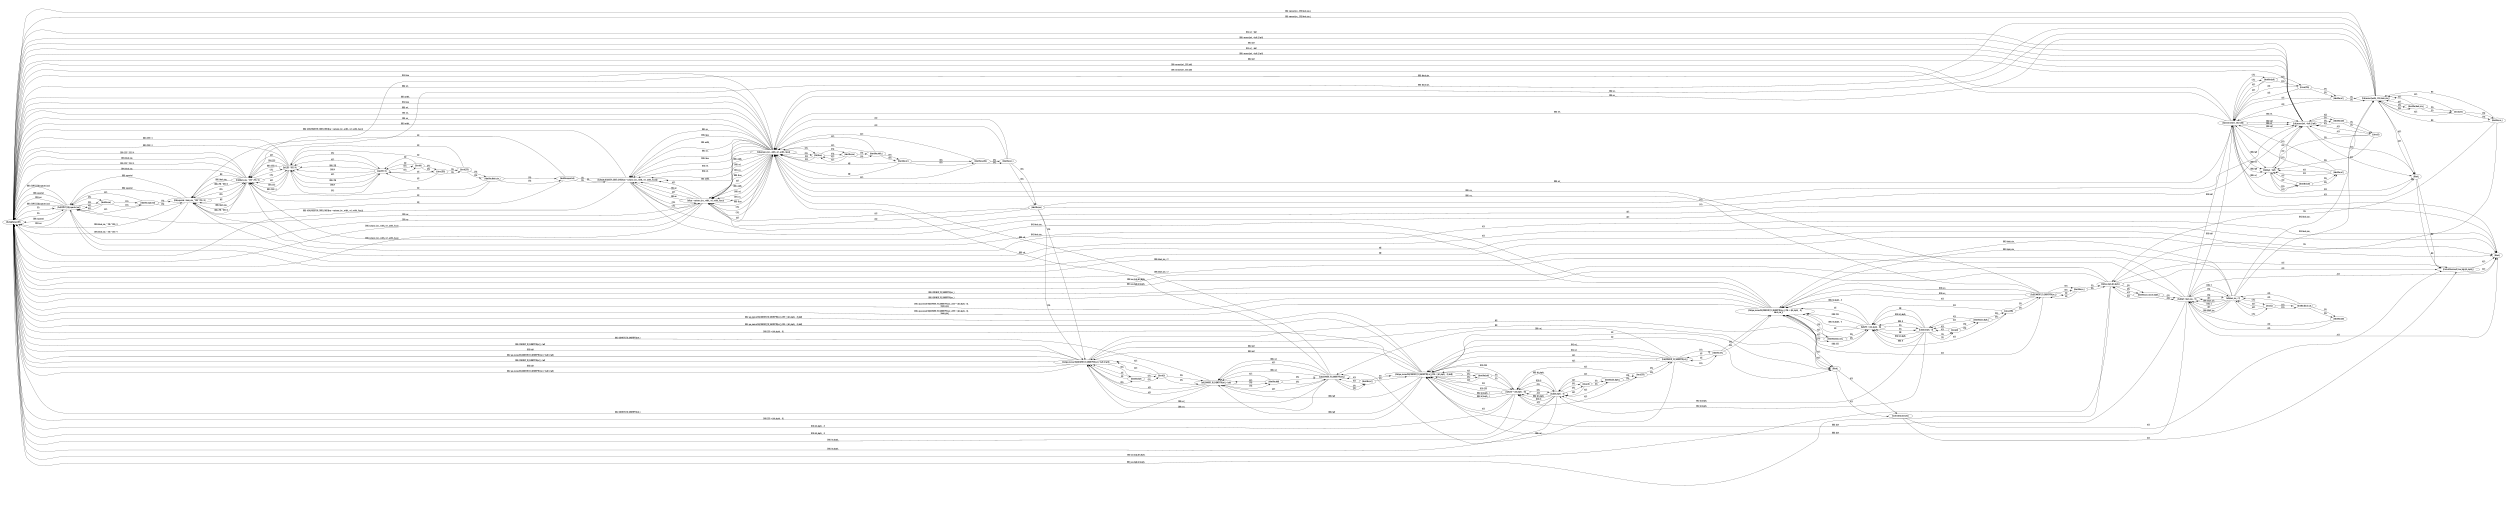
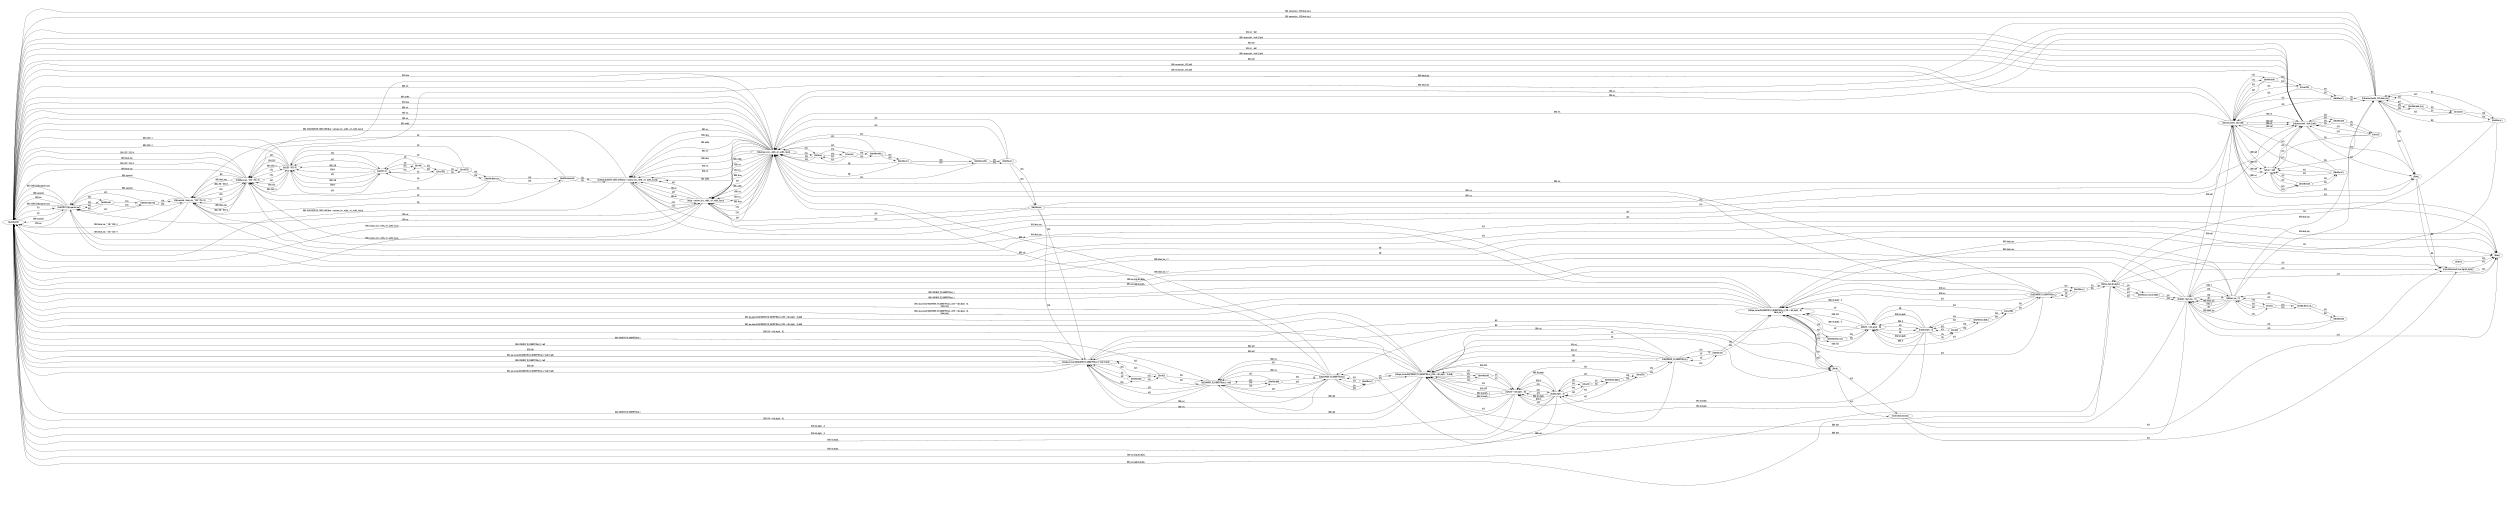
node "(Identifier,sse)": label "(Identifier,sse)" -> "(Literal,sse)"
node "(Call,high_ + half)": label "(Call,high_ + half)" -> "(Call,ref_ + half)"
node "(MethodReturn,RET)": label "(MethodReturn,RET)" -> "(Identifier,RET)"
node "1000154": added
